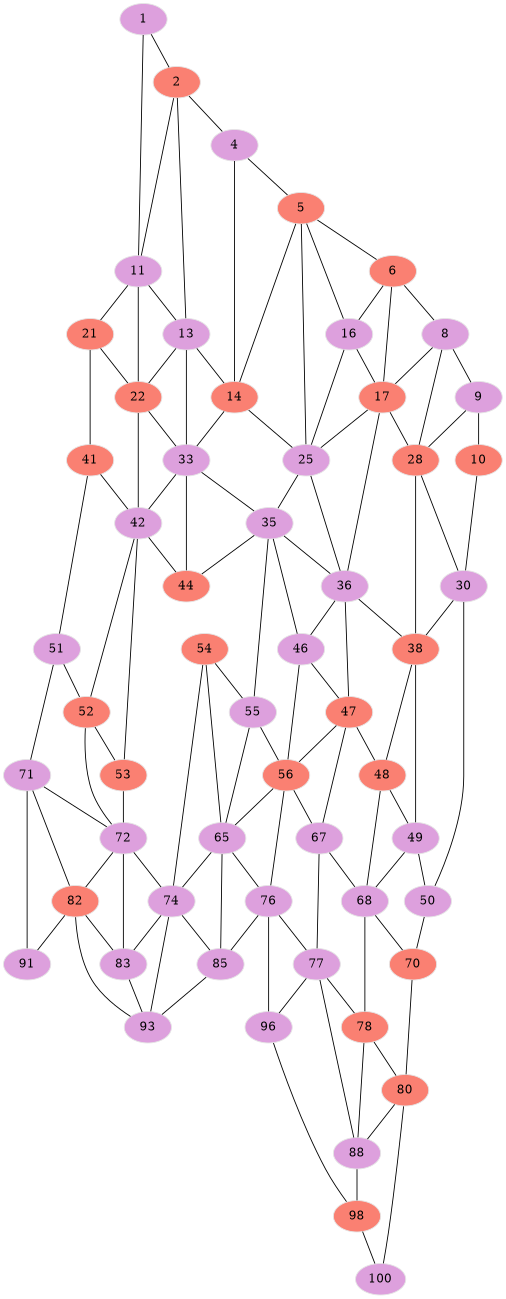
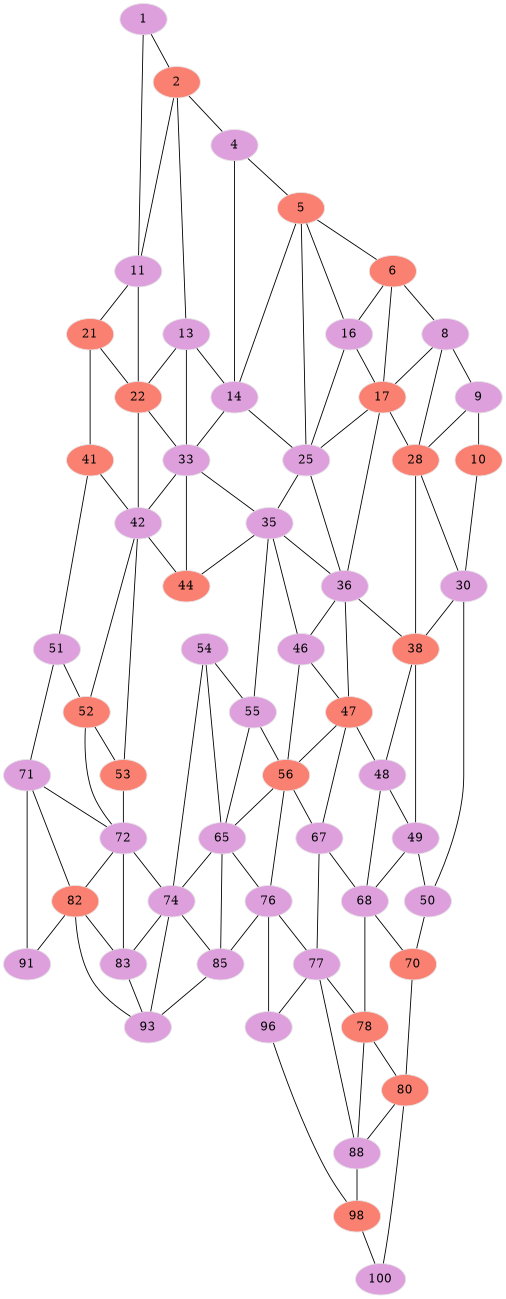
edge "11" -- "13": removed
node "14": fillcolor salmon -> plum
node "54": fillcolor salmon -> plum
node "48": fillcolor salmon -> plum
